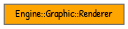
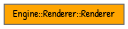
node "Engine::Graphic::Renderer": label "Engine::Graphic::Renderer" -> "Engine::Renderer::Renderer"
